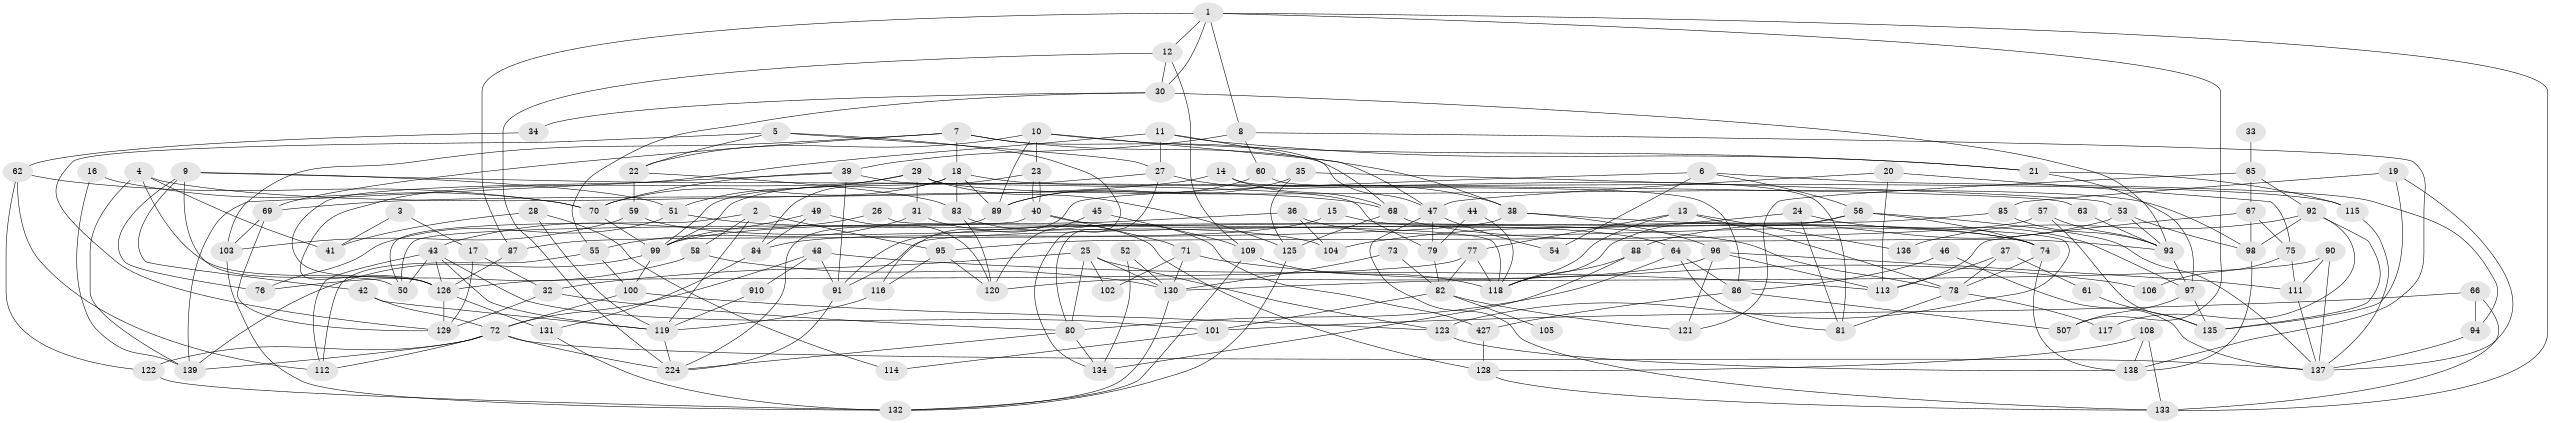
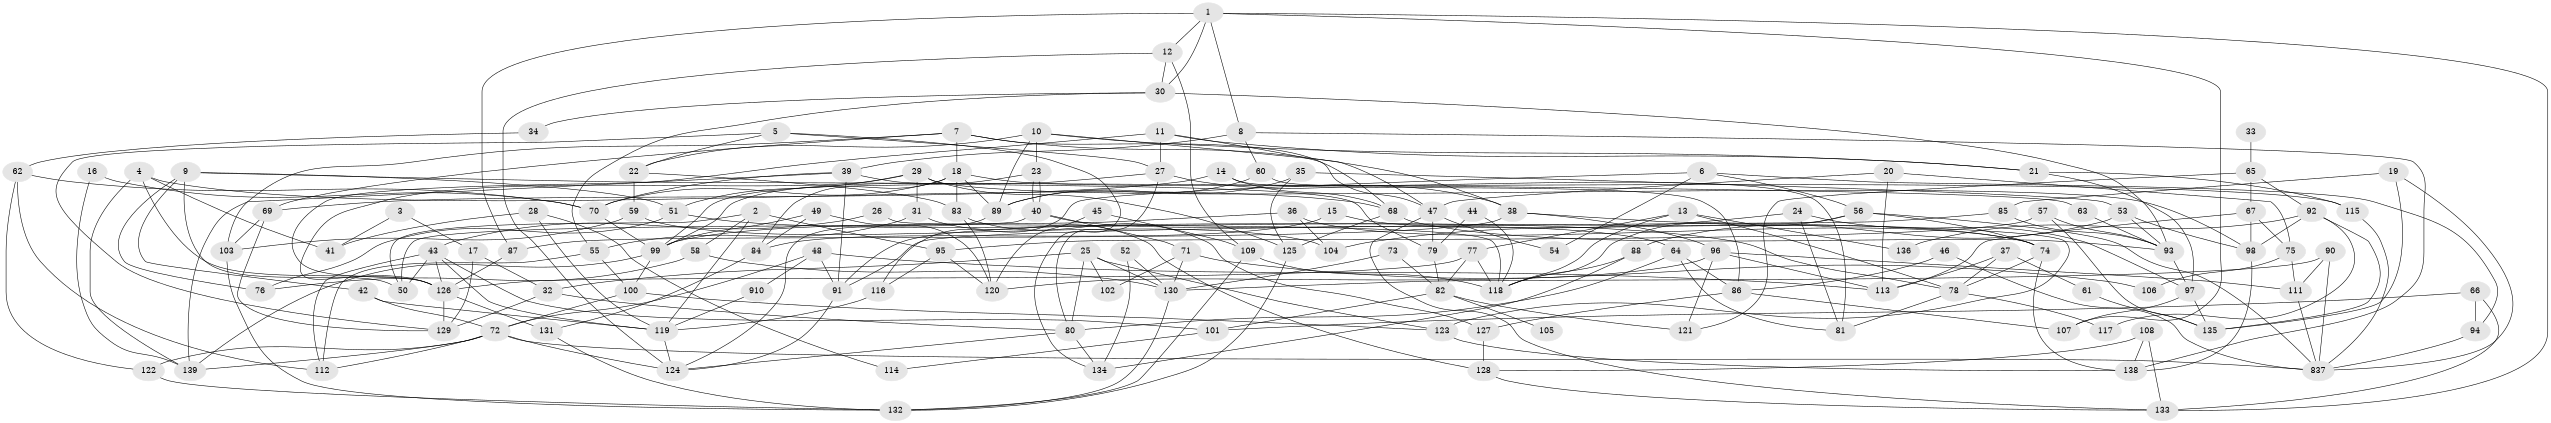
node "427": label "427" -> "127"
node "507": label "507" -> "107"
node "224": label "224" -> "124"
node "137": label "137" -> "837"
